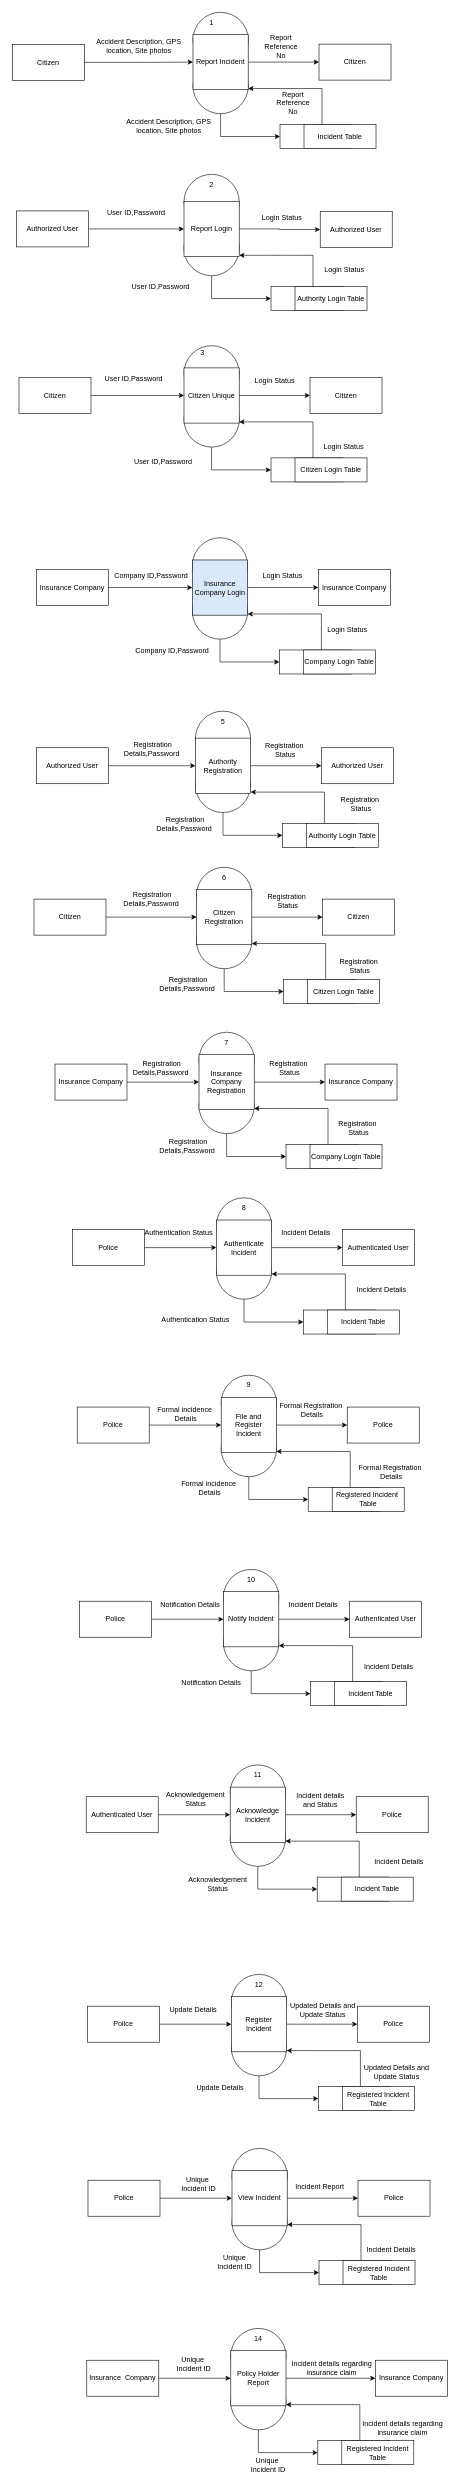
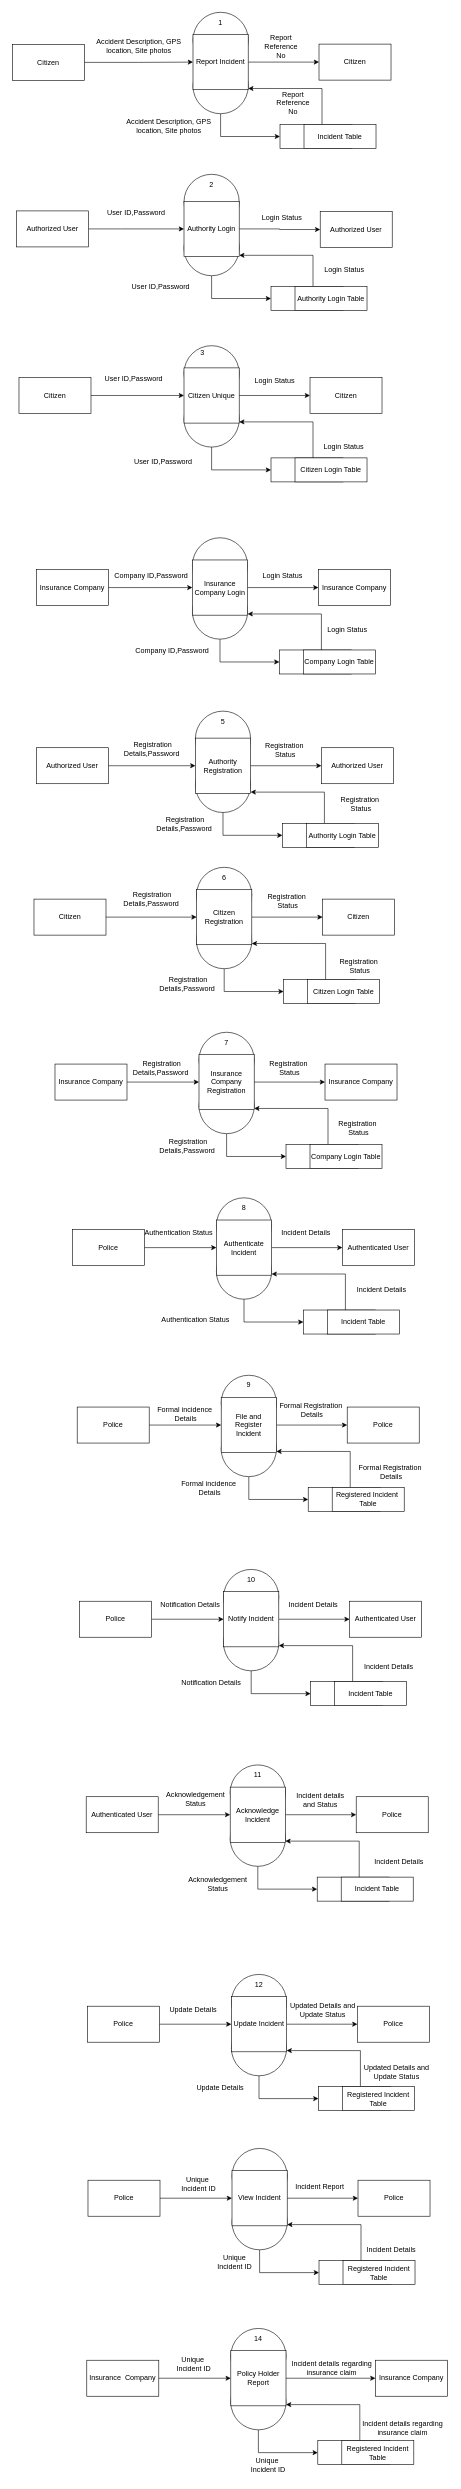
node "1": moved (212, 23) -> (221, 23)
node "Report Login": label "Report Login" -> "Authority Login"
node "Insurance Company Login": fillcolor #dae8fc -> #ffffff
node "Register Incident": label "Register Incident" -> "Update Incident"
